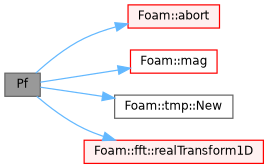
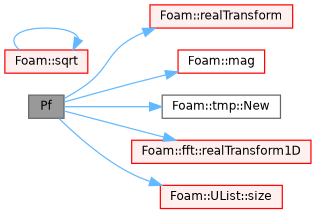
node "Foam::abort": label "Foam::abort" -> "Foam::realTransform"
node "Foam::sqrt": added
node "Foam::UList::size": added
